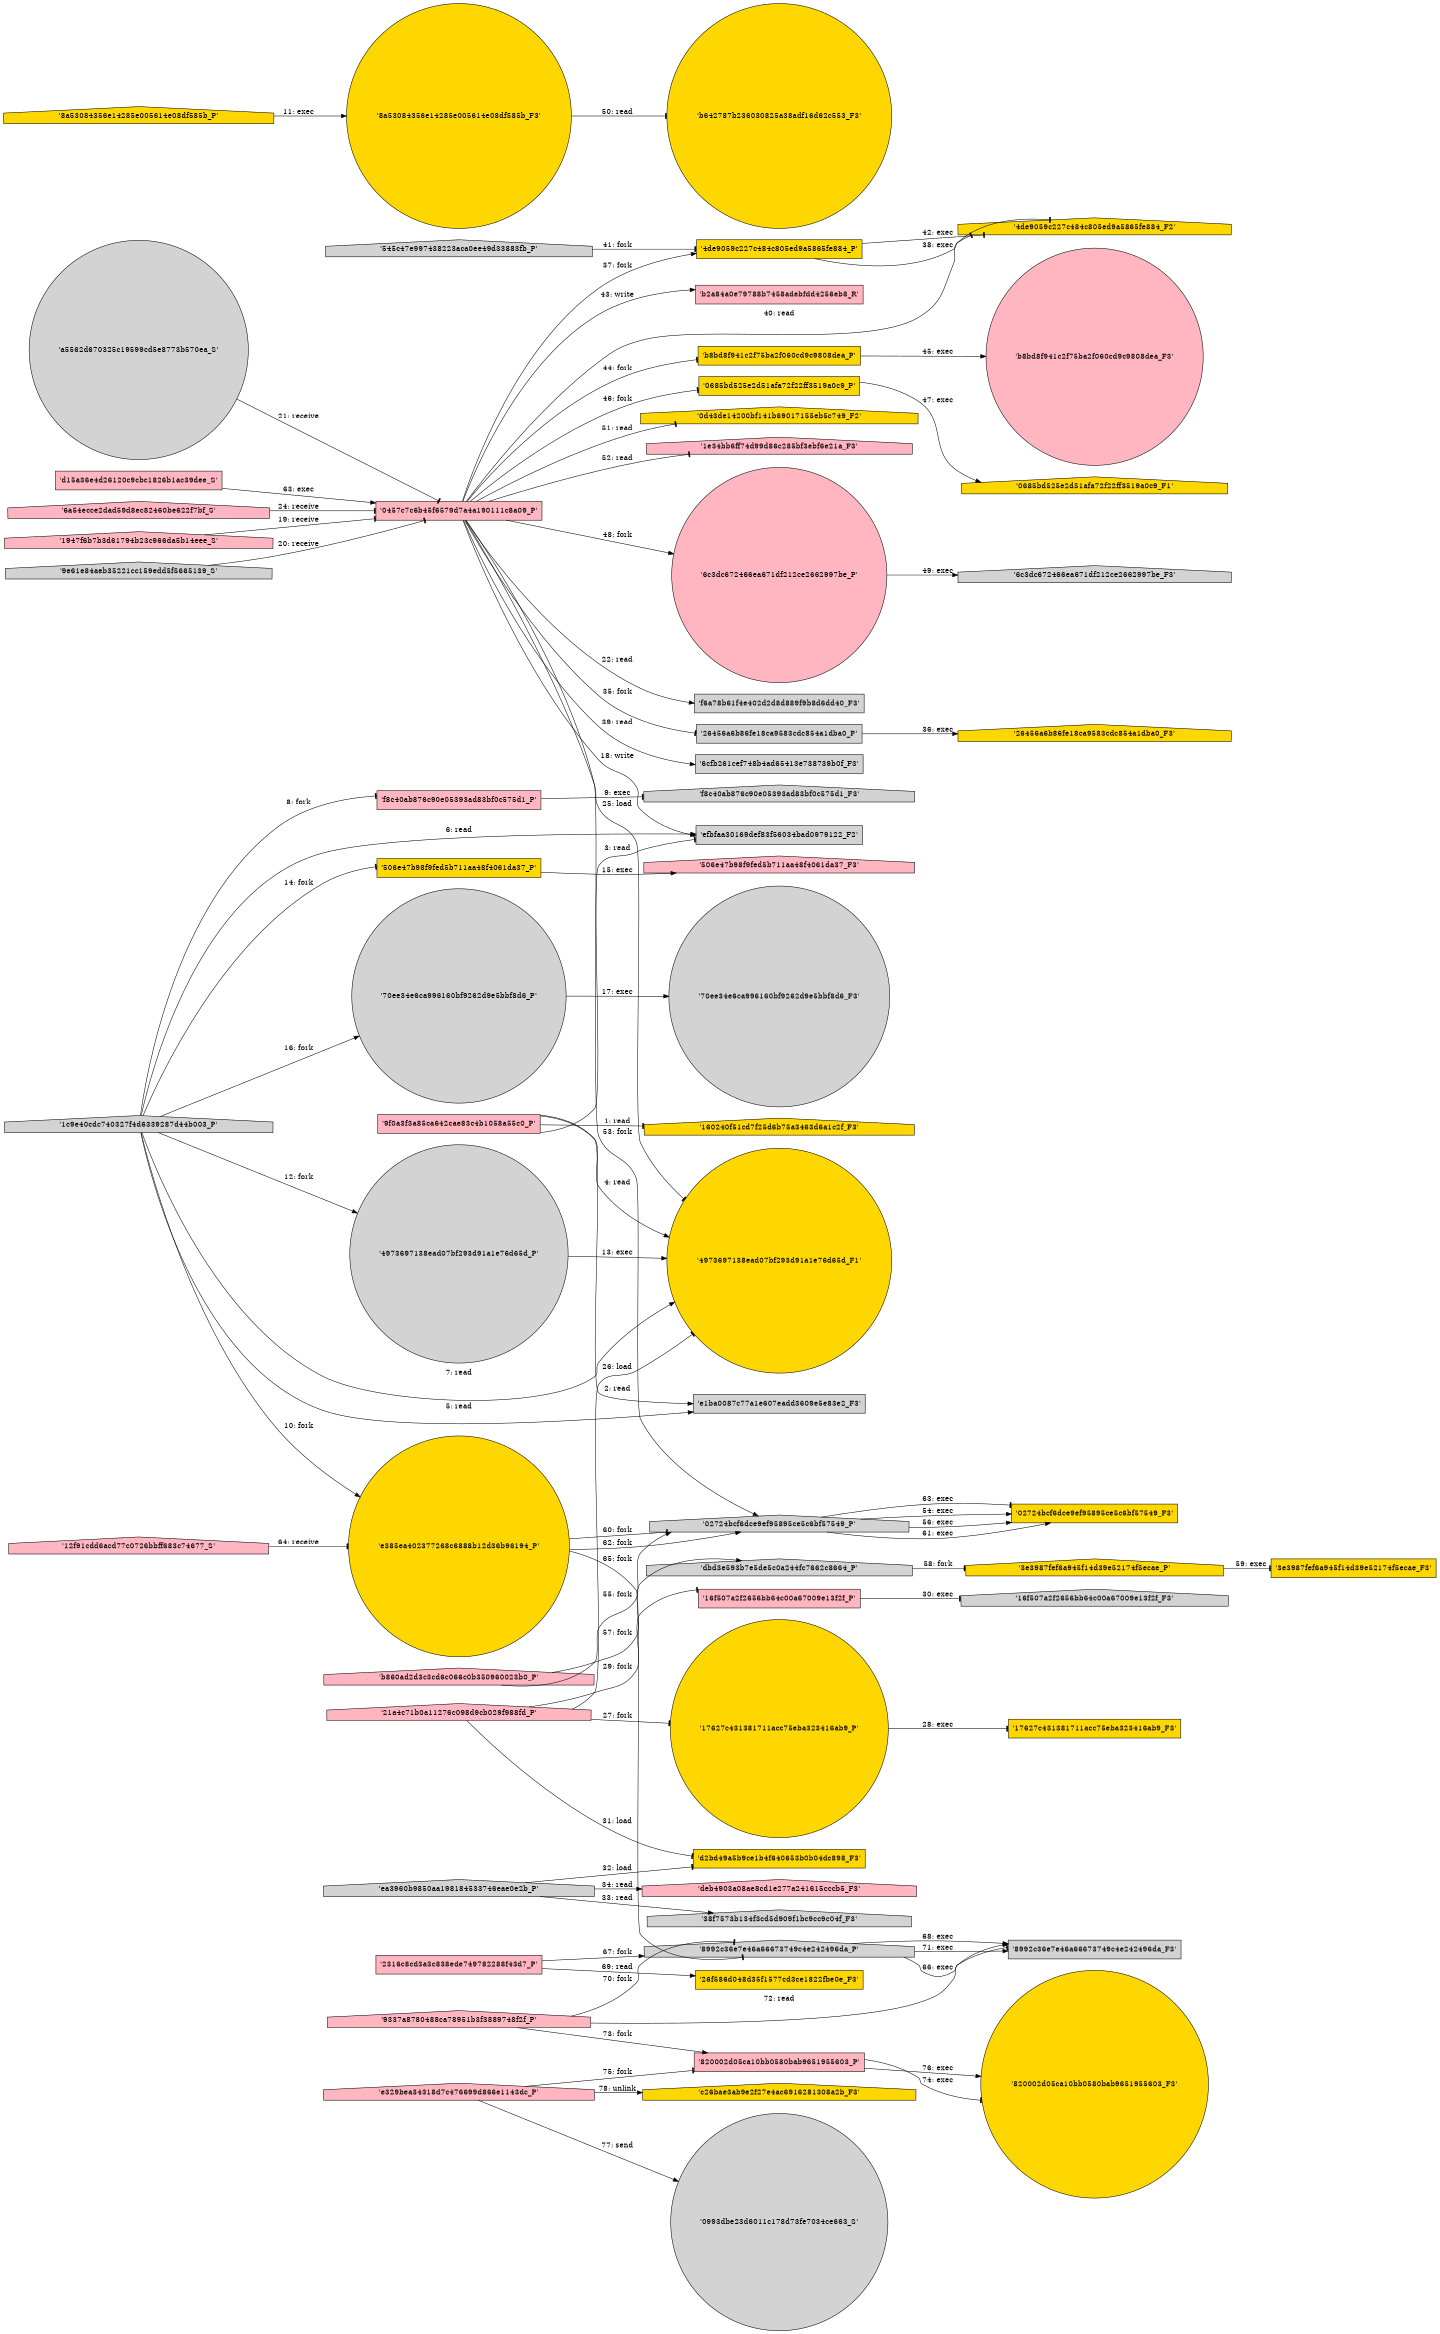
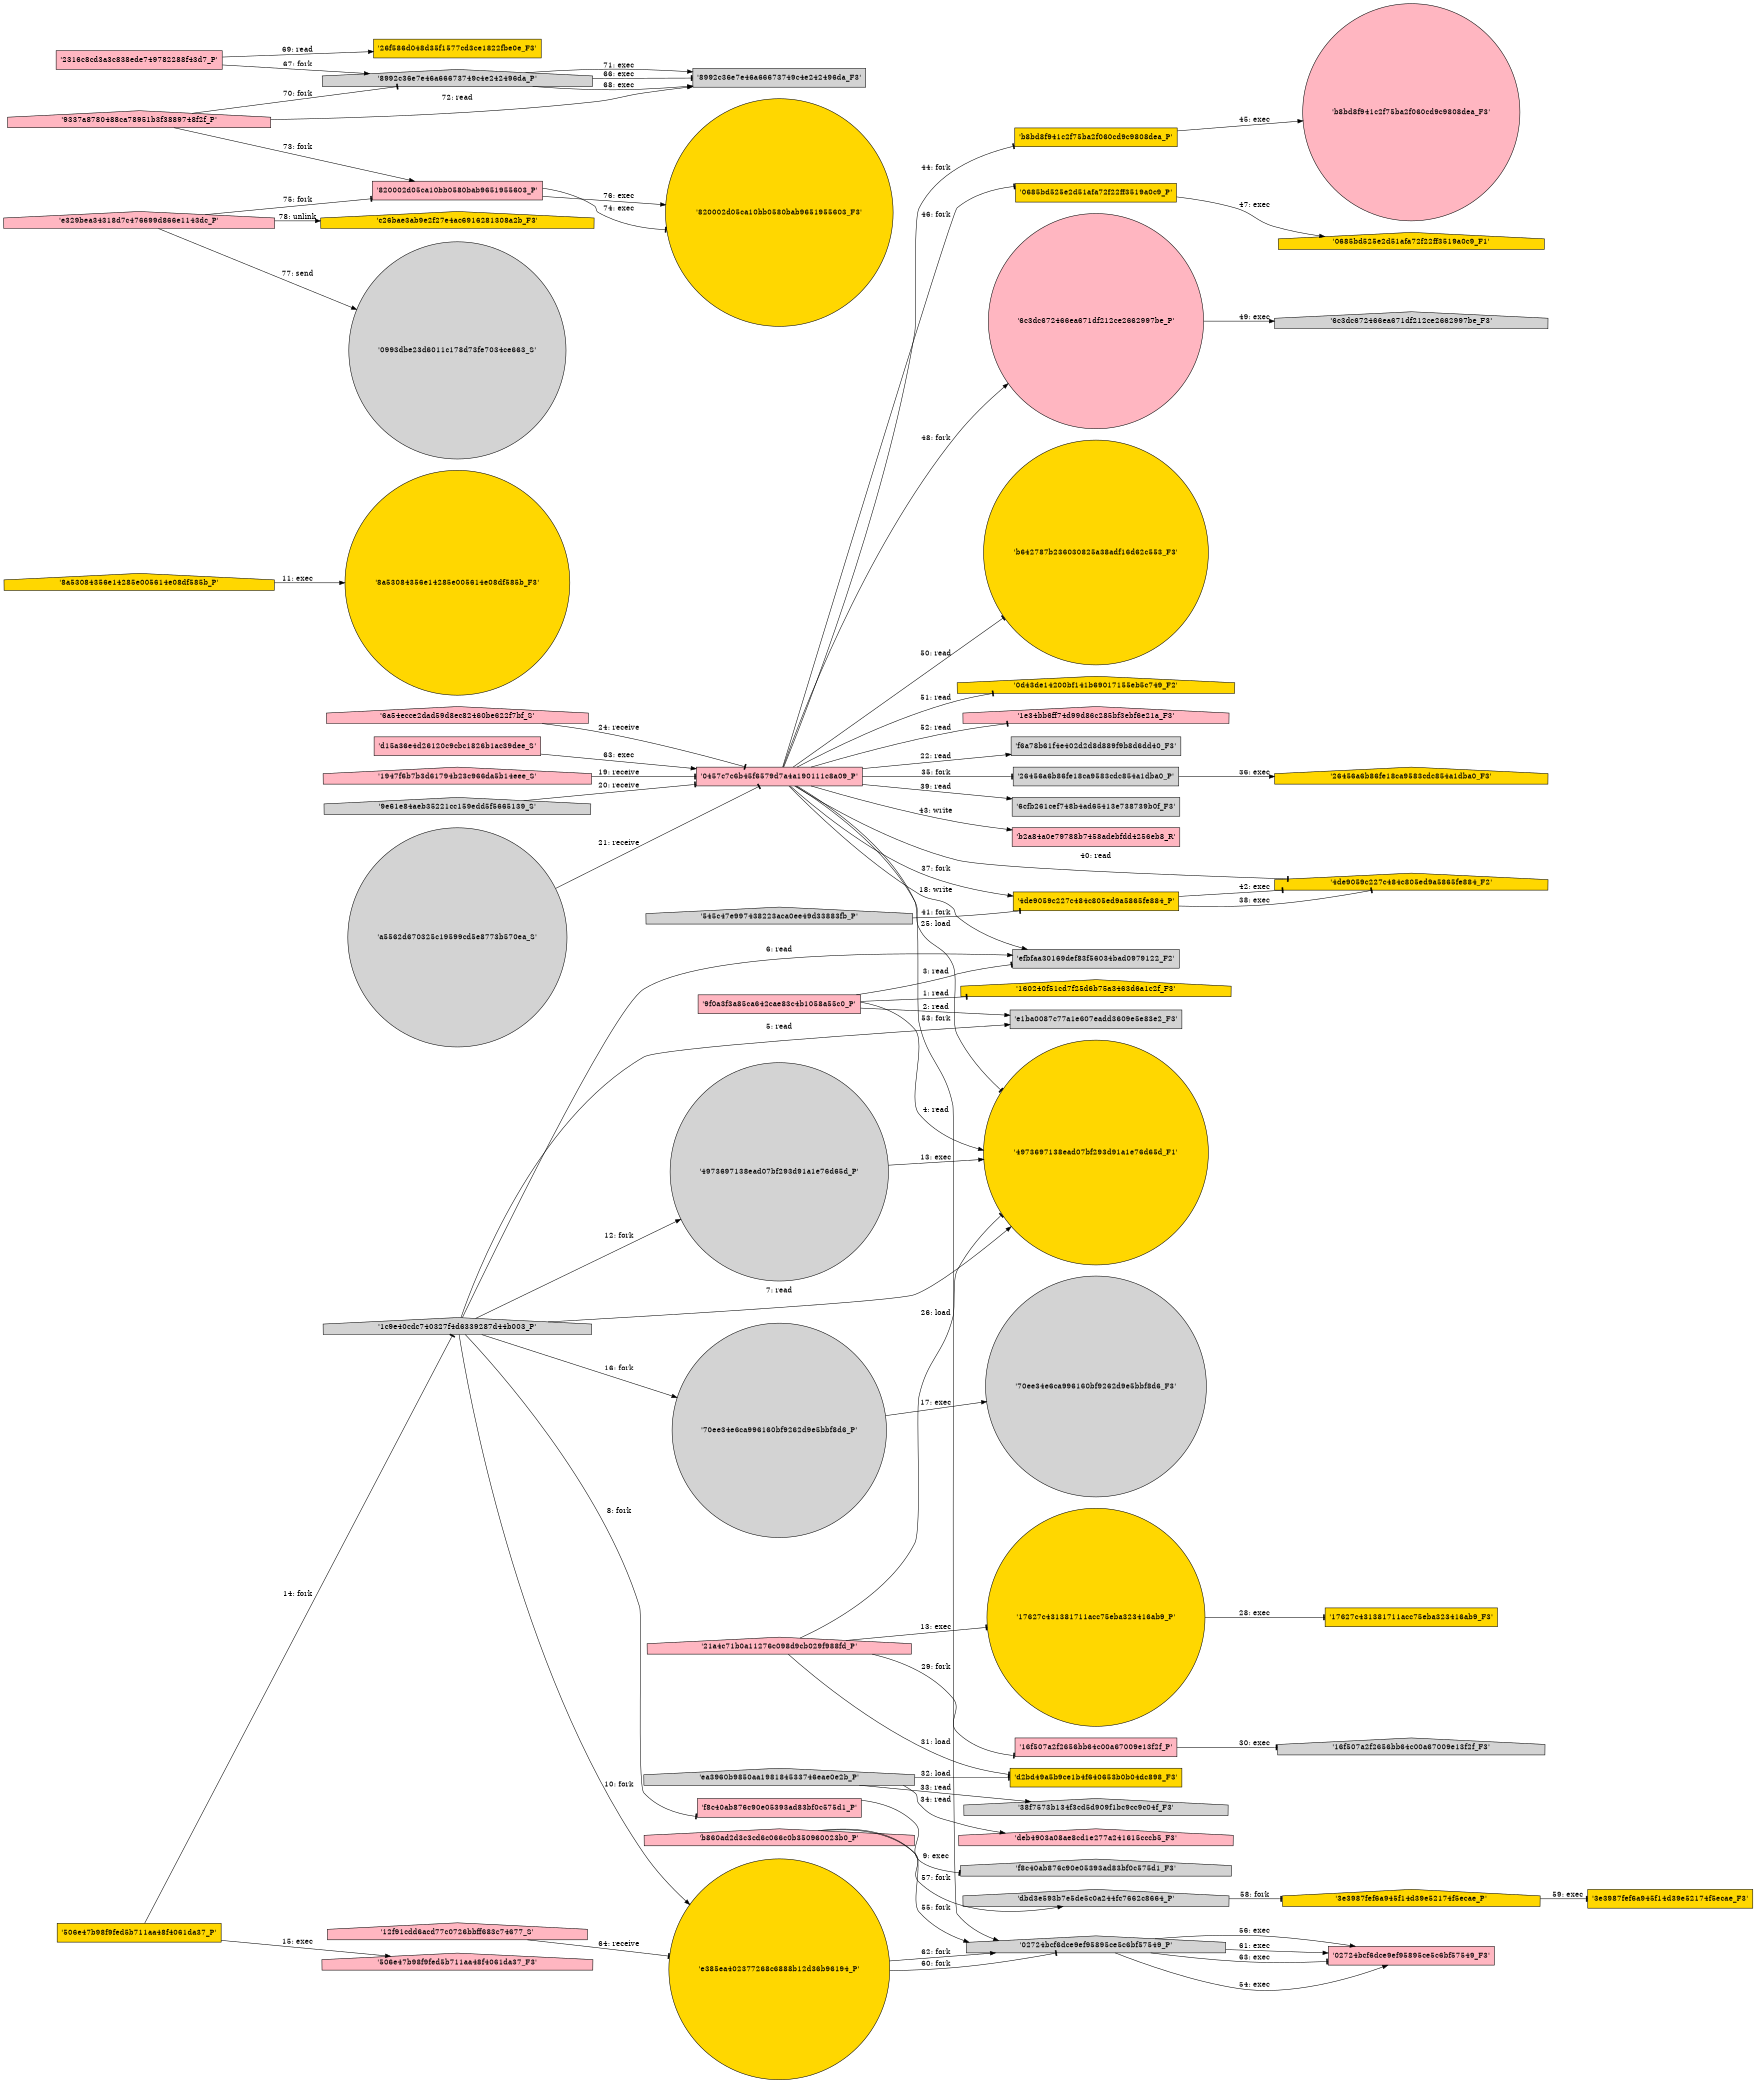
edge "'8a53084356e14285e005614e08df585b_F3'" -> "'b642787b236030825a38adf16d62c553_F3'": now "'0457c7c6b45f6579d7a4a190111c8a09_P'" -> "'b642787b236030825a38adf16d62c553_F3'"
edge "'1c9e40cdc740327f4d6339287d44b003_P'" -> "'506e47b98f9fed5b711aa48f4061da37_P'": reversed
node "'02724bcf6dce9ef95895ce5c6bf57549_F3'": fillcolor gold -> lightpink
edge "'21a4c71b0a11276c098d9cb029f988fd_P'" -> "'17627c431381711acc75eba323416ab9_P'": label "27: fork" -> "13: exec"
edge "'e385ea402377268c6888b12d36b96194_P'" -> "'8992c36e7e46a66673749c4e242496da_P'": removed, label "65: fork"
